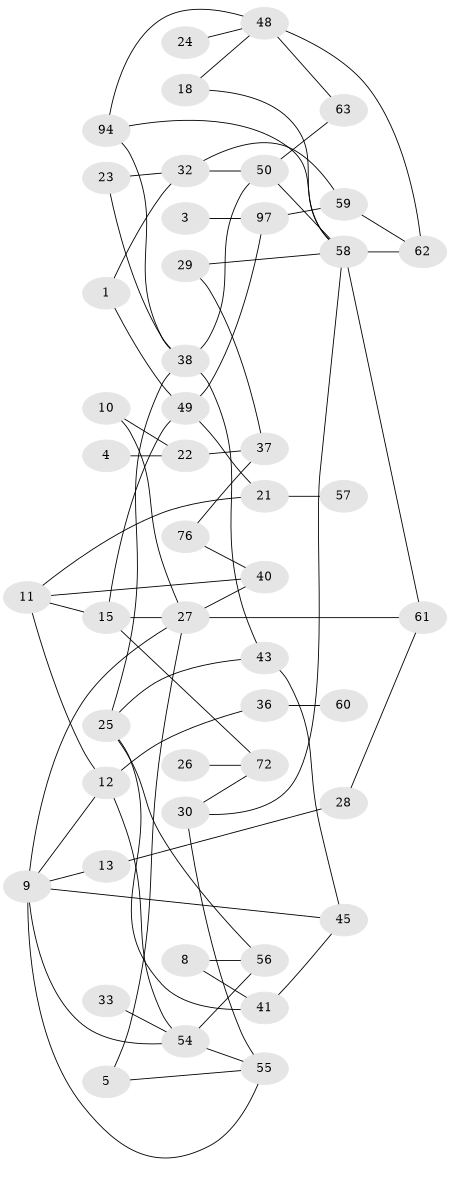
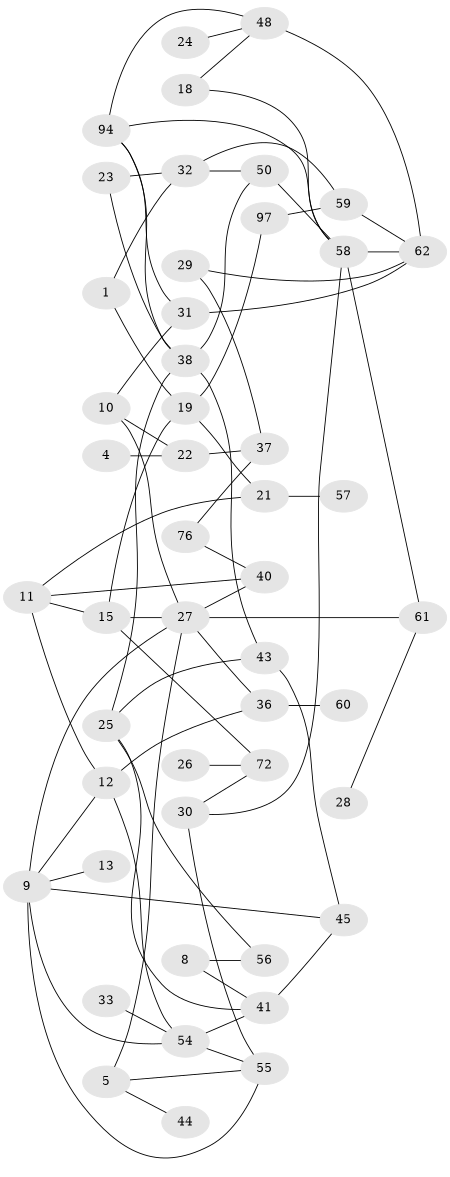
node "63": removed
node "3": removed
edge "58" -- "29": now "62" -- "29"
node "31": added
node "49": label "49" -> "19"
edge "27" -- "36": added
edge "28" -- "13": removed
edge "56" -- "54": now "41" -- "54"
node "44": added
